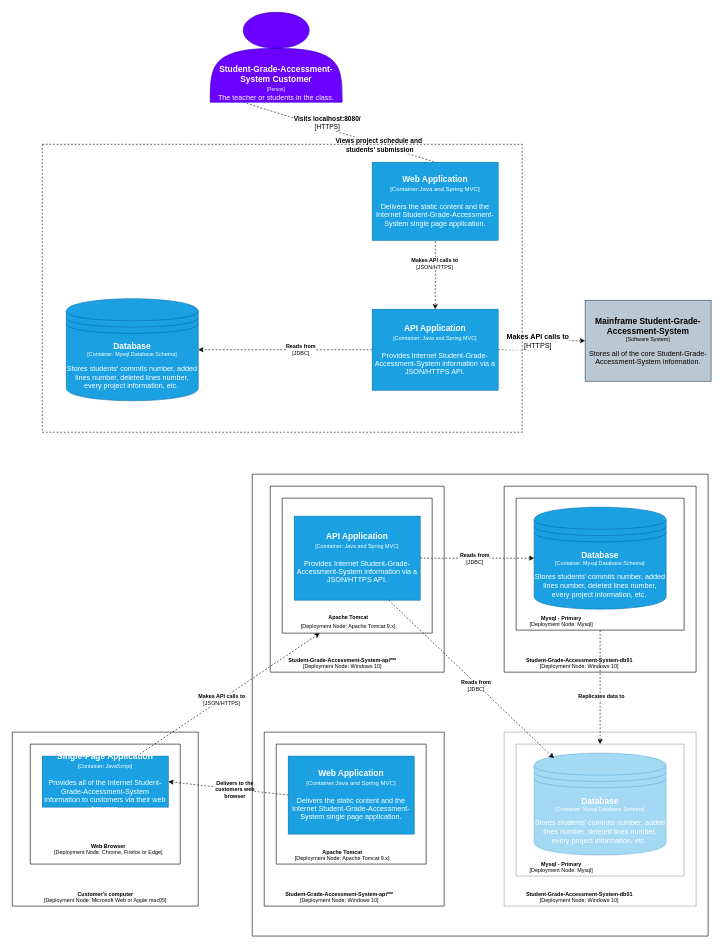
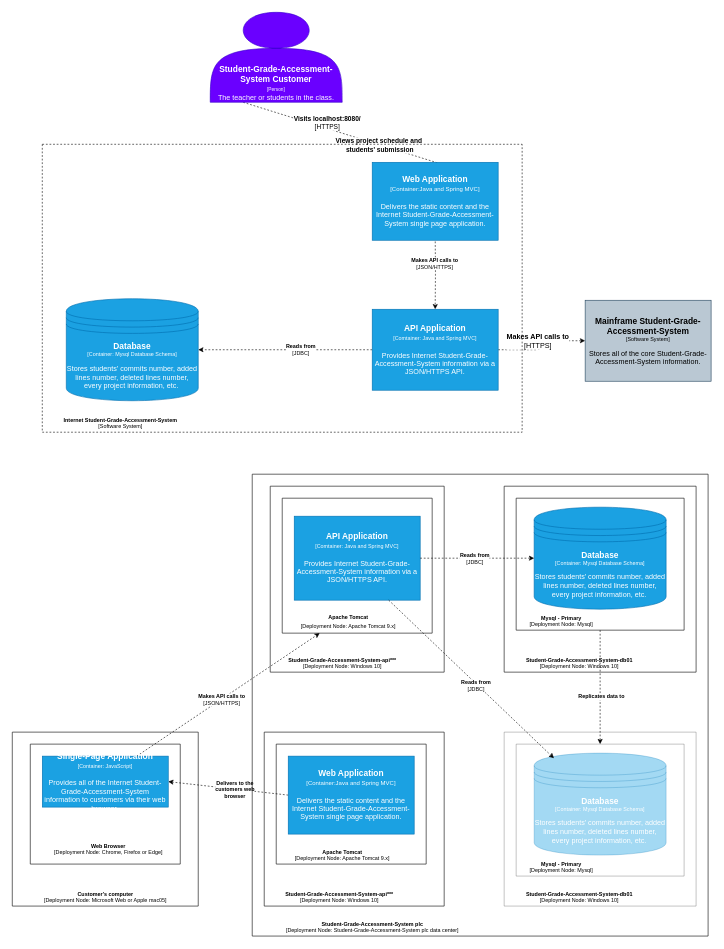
node "Internet Student-Grade-Accessment-System [Software System]": added
node "Student-Grade-Accessment-System plc [Deployment Node: Student-Grade-Accessment-System plc data center]": added
